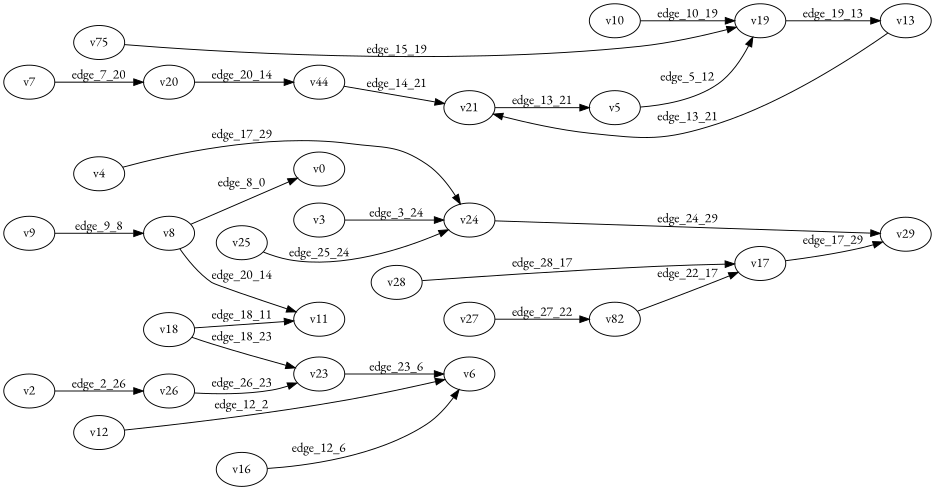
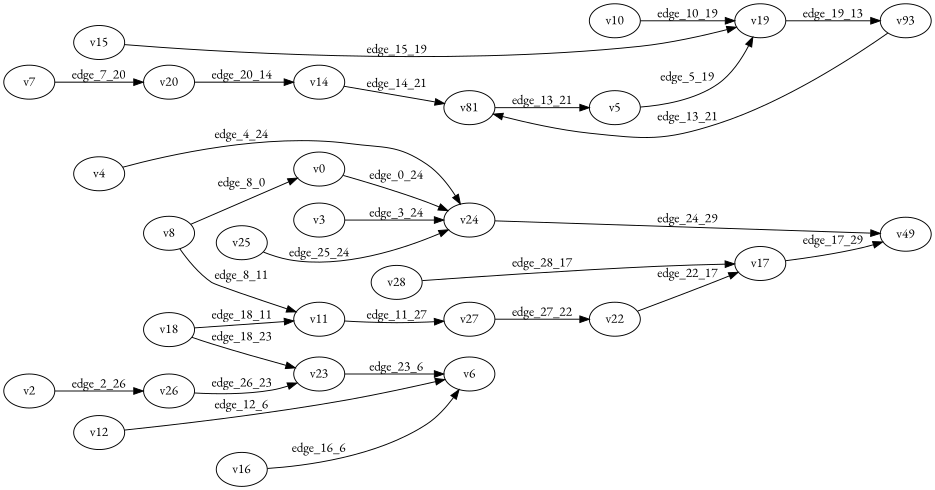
node "v13": label "v13" -> "v93"
node "v75": label "v75" -> "v15"
edge "v5" -> "v19": label "edge_5_12" -> "edge_5_19"
node "v44": label "v44" -> "v14"
node "v21": label "v21" -> "v81"
edge "v4" -> "v24": label "edge_17_29" -> "edge_4_24"
edge "v0" -> "v24": added, label "edge_0_24"
node "v9": removed
node "v29": label "v29" -> "v49"
edge "v8" -> "v11": label "edge_20_14" -> "edge_8_11"
node "v82": label "v82" -> "v22"
edge "v11" -> "v27": added, label "edge_11_27"
edge "v12" -> "v6": label "edge_12_2" -> "edge_12_6"
edge "v16" -> "v6": label "edge_12_6" -> "edge_16_6"
